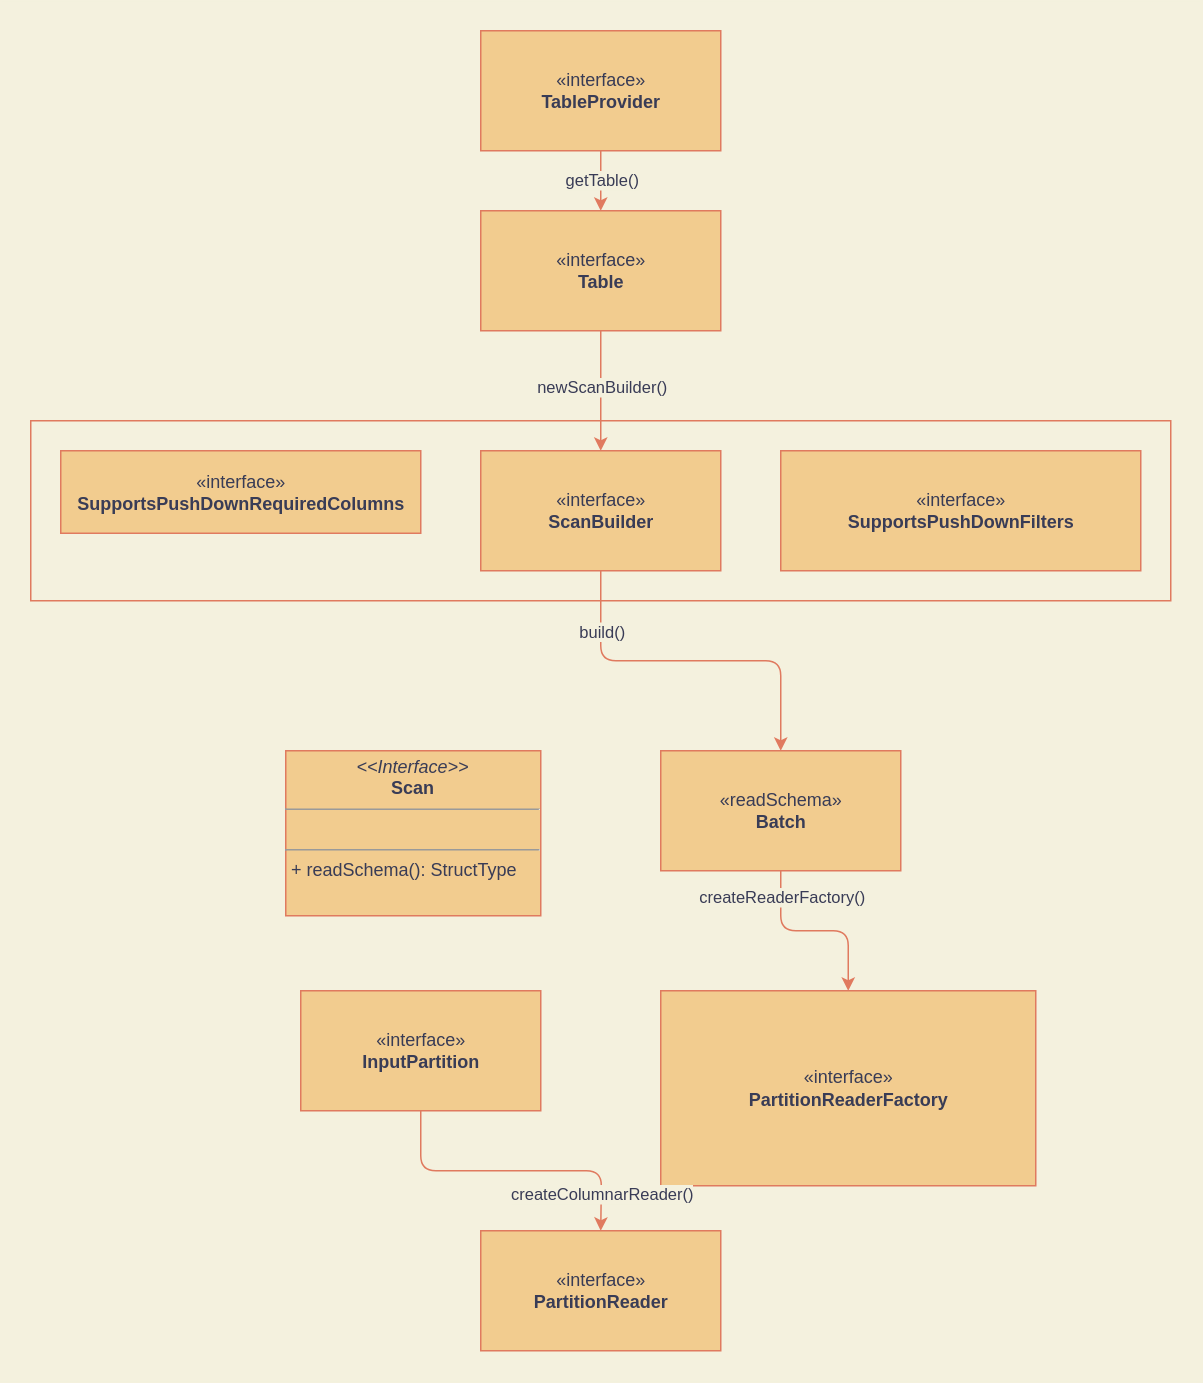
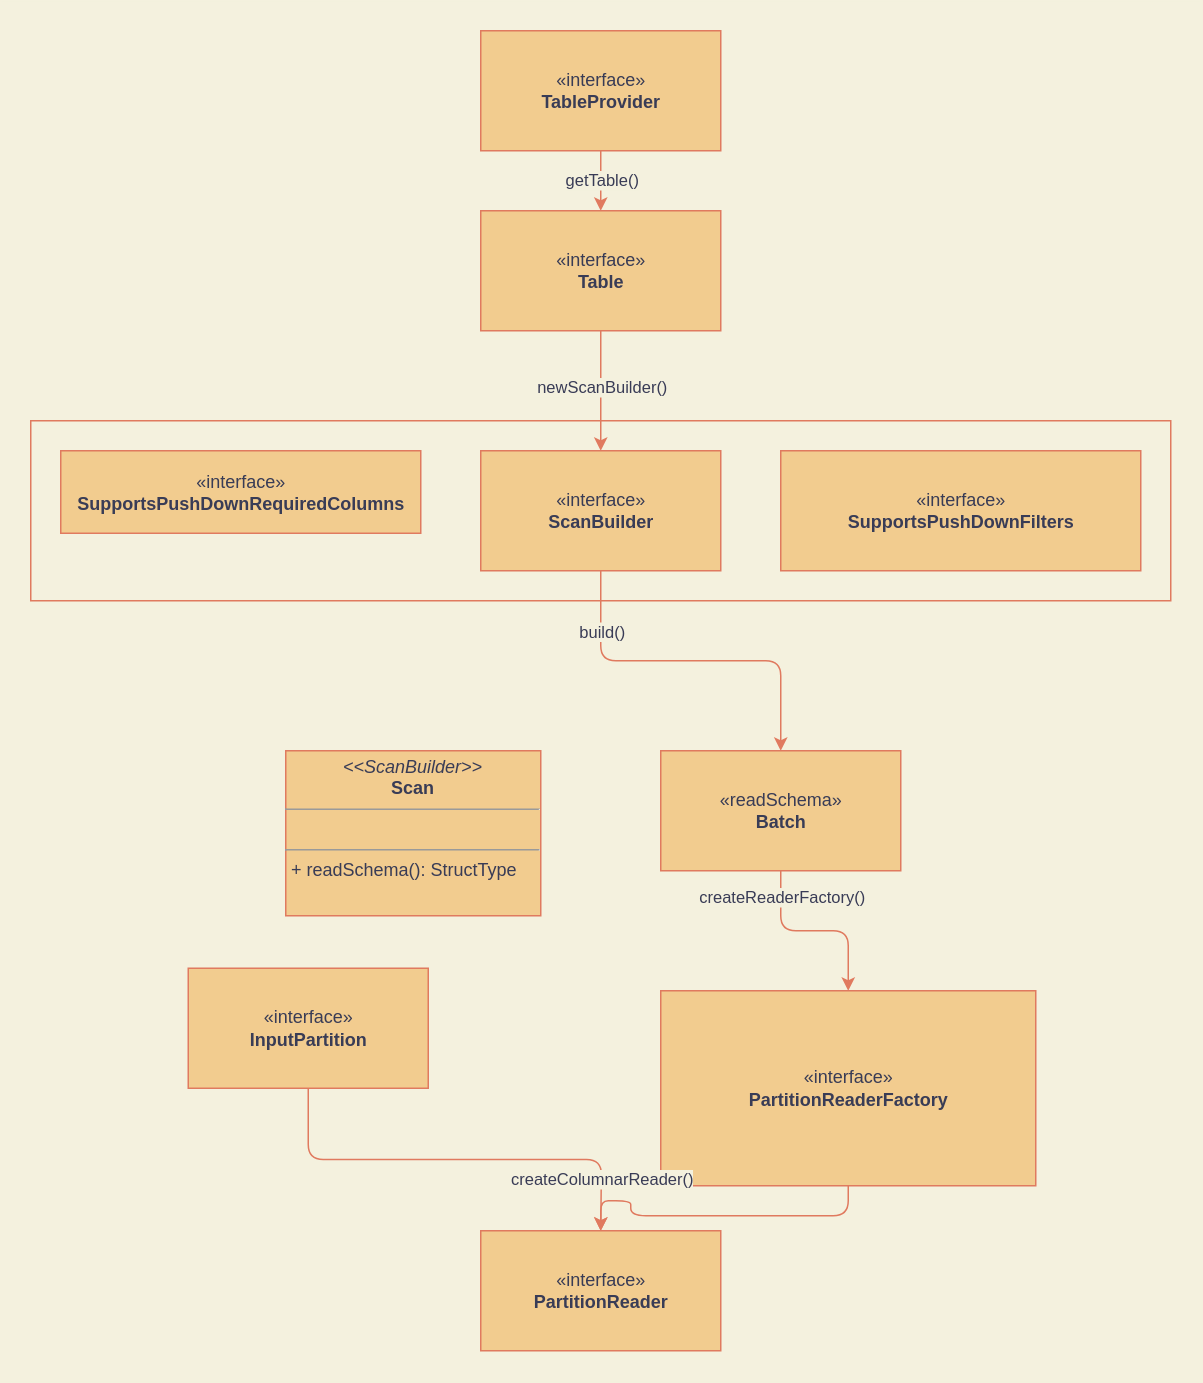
node "<<Interface>> Scan + readSchema(): StructType": label "<<Interface>> Scan + readSchema(): StructType" -> "<<ScanBuilder>> Scan + readSchema(): StructType"
node "«interface» InputPartition": moved (421, 1051) -> (308, 1028)
edge "«interface» PartitionReaderFactory" -> "«interface» PartitionReader": added
